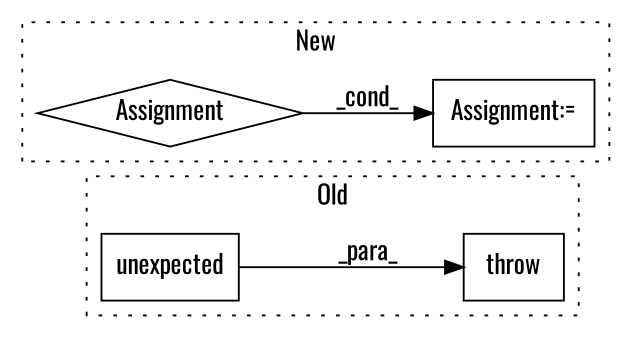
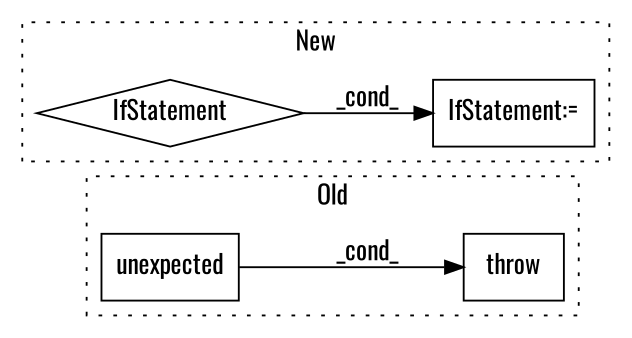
node "Assignment": label "Assignment" -> "IfStatement"
node "Assignment:=": label "Assignment:=" -> "IfStatement:="
edge "unexpected" -> "throw": label "_para_" -> "_cond_"
